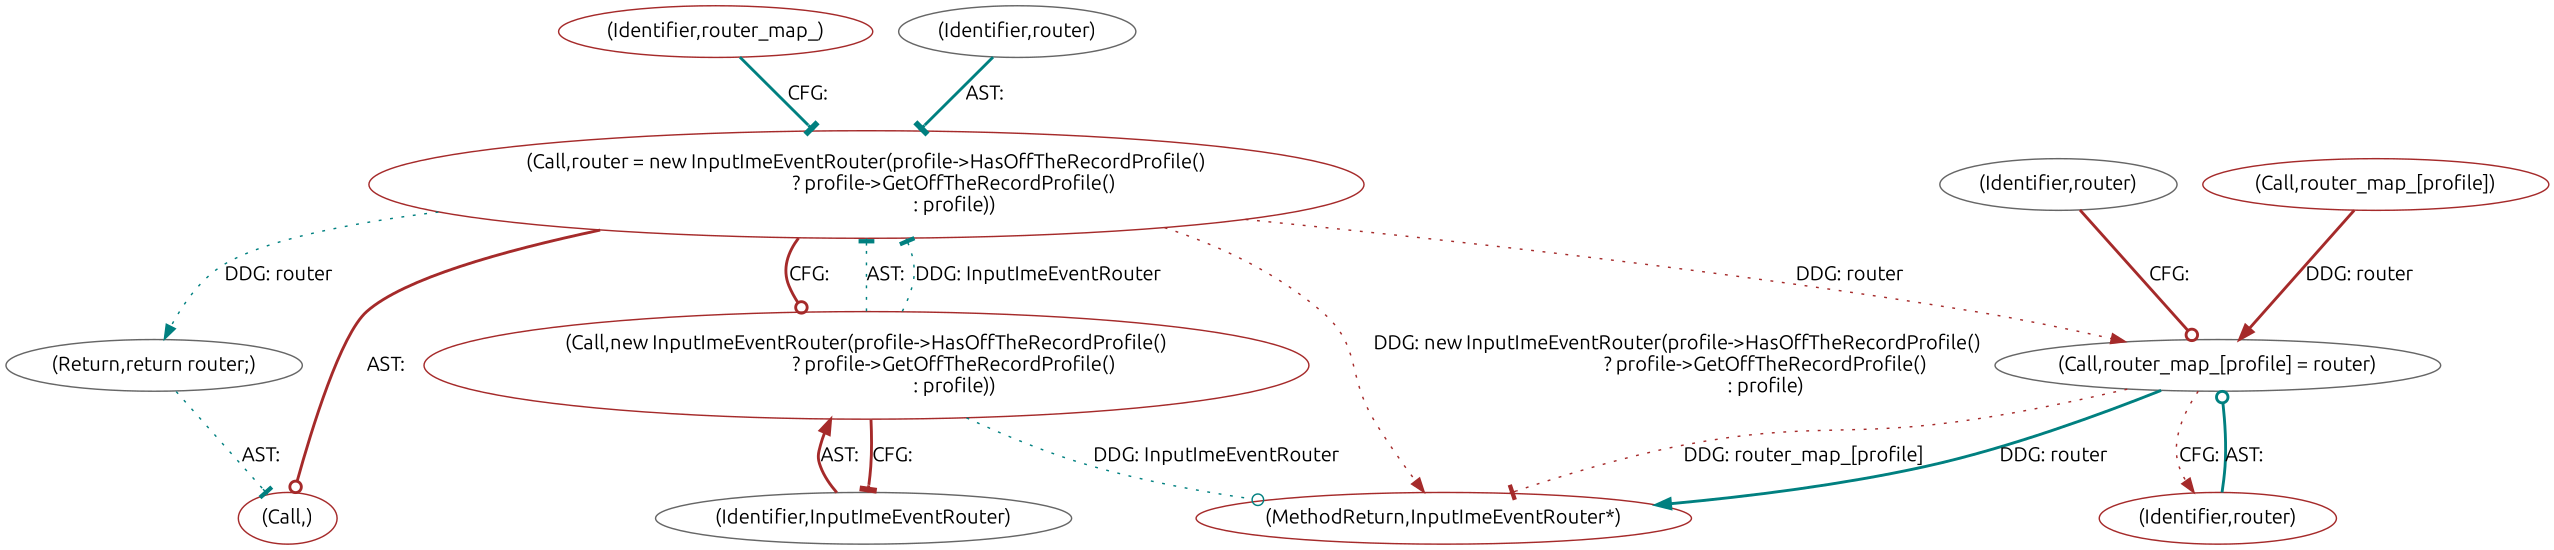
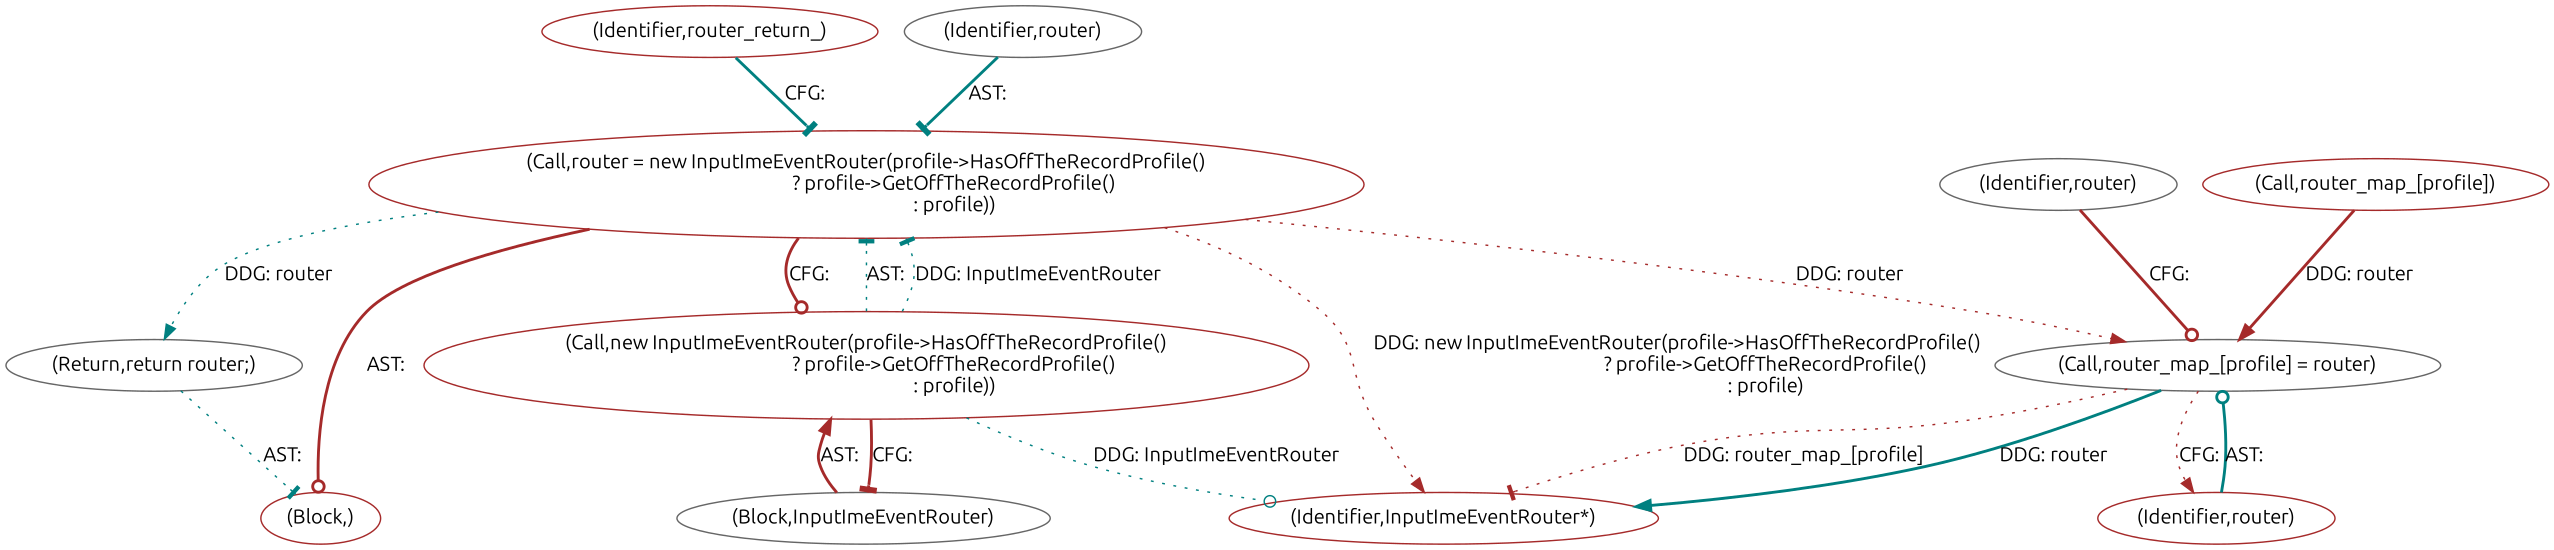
node "(Identifier,router_map_)": label "(Identifier,router_map_)" -> "(Identifier,router_return_)"
node "(Call,)": label "(Call,)" -> "(Block,)"
node "(Identifier,InputImeEventRouter)": label "(Identifier,InputImeEventRouter)" -> "(Block,InputImeEventRouter)"
node "(MethodReturn,InputImeEventRouter*)": label "(MethodReturn,InputImeEventRouter*)" -> "(Identifier,InputImeEventRouter*)"
